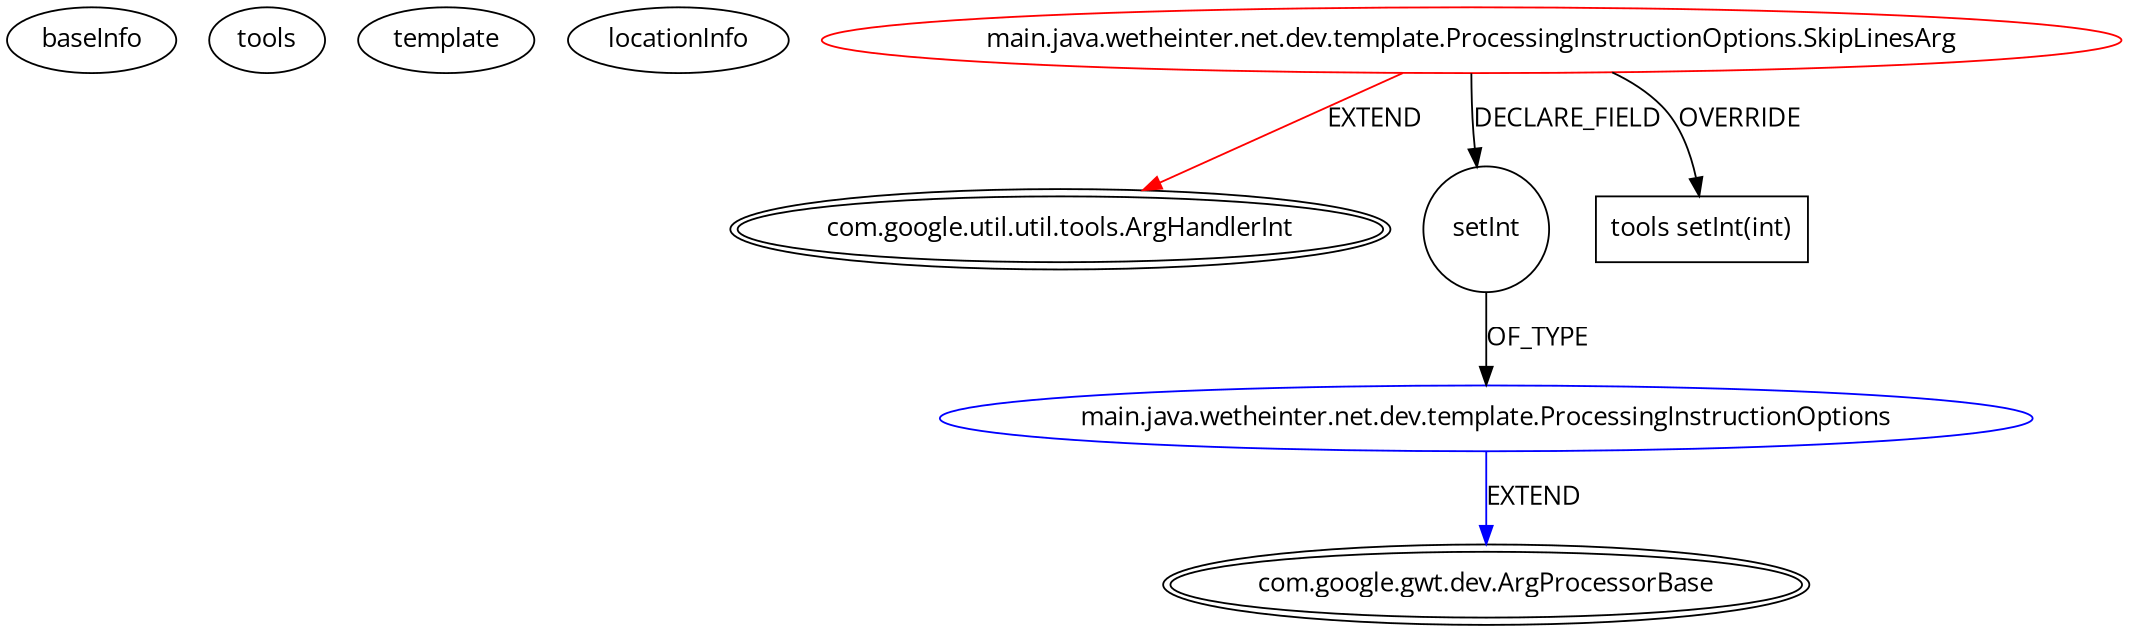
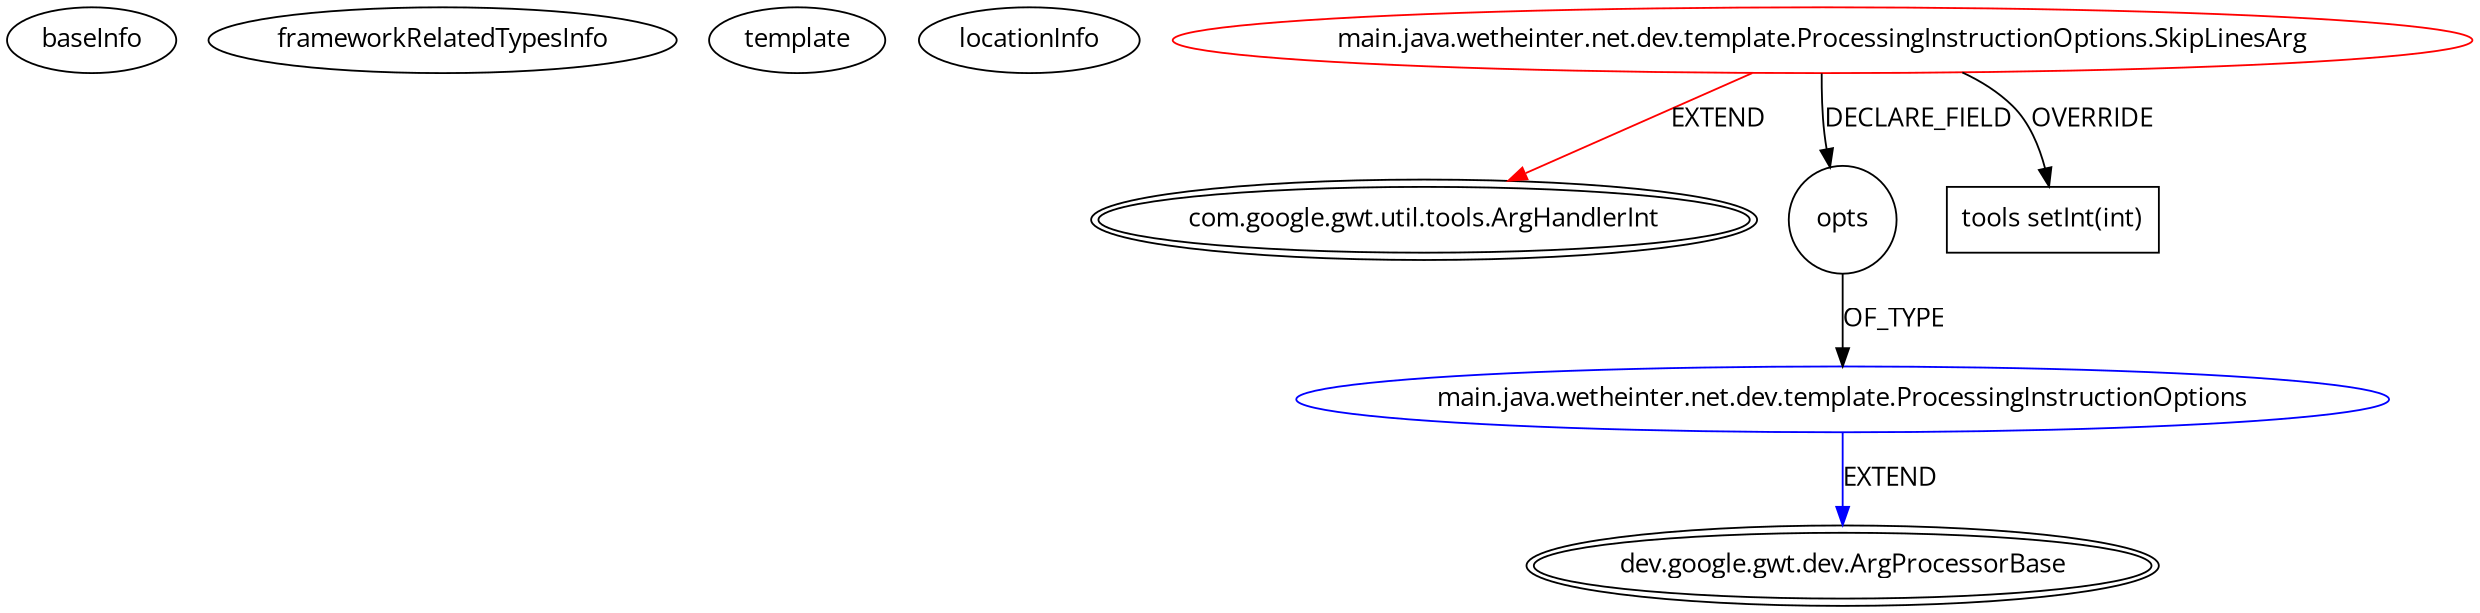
node "tools": label "tools" -> "frameworkRelatedTypesInfo"
node "com.google.util.util.tools.ArgHandlerInt": label "com.google.util.util.tools.ArgHandlerInt" -> "com.google.gwt.util.tools.ArgHandlerInt"
node "setInt": label "setInt" -> "opts"
node "com.google.gwt.dev.ArgProcessorBase": label "com.google.gwt.dev.ArgProcessorBase" -> "dev.google.gwt.dev.ArgProcessorBase"
